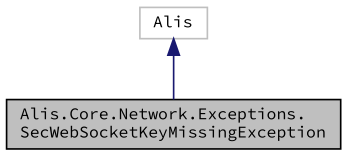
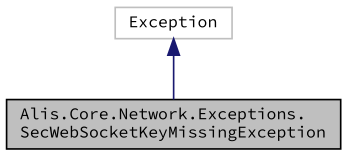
node "Alis": label "Alis" -> "Exception"
